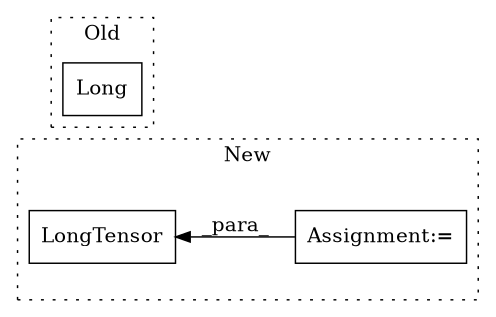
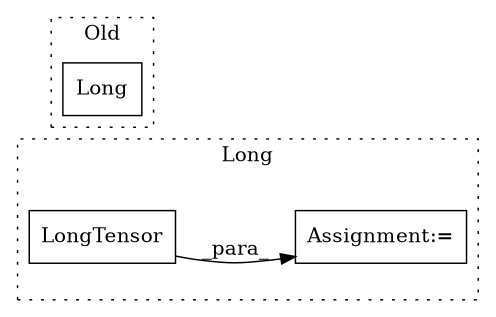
cluster "New": label "New" -> "Long"
edge "Assignment:=" -> "LongTensor": reversed
